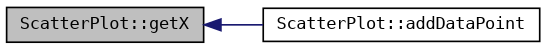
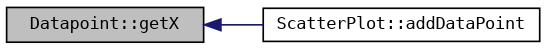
node "ScatterPlot::getX": label "ScatterPlot::getX" -> "Datapoint::getX"
